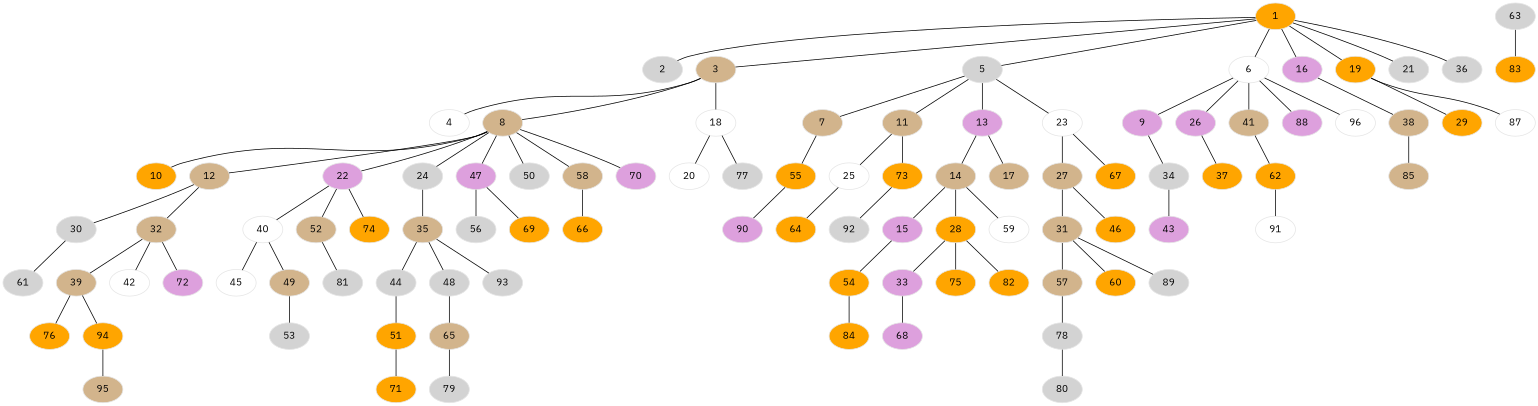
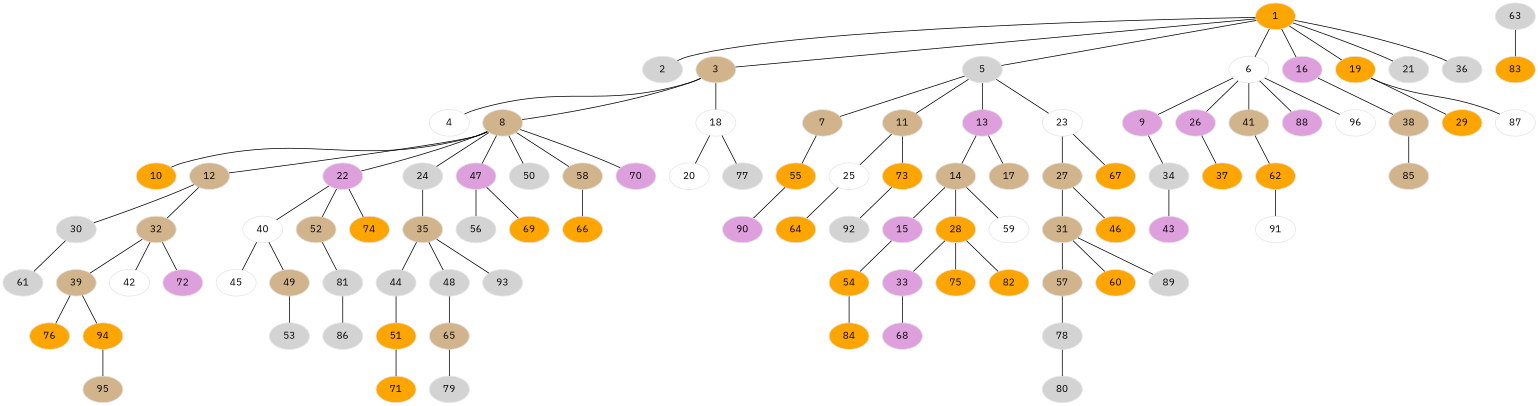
node "86": added
